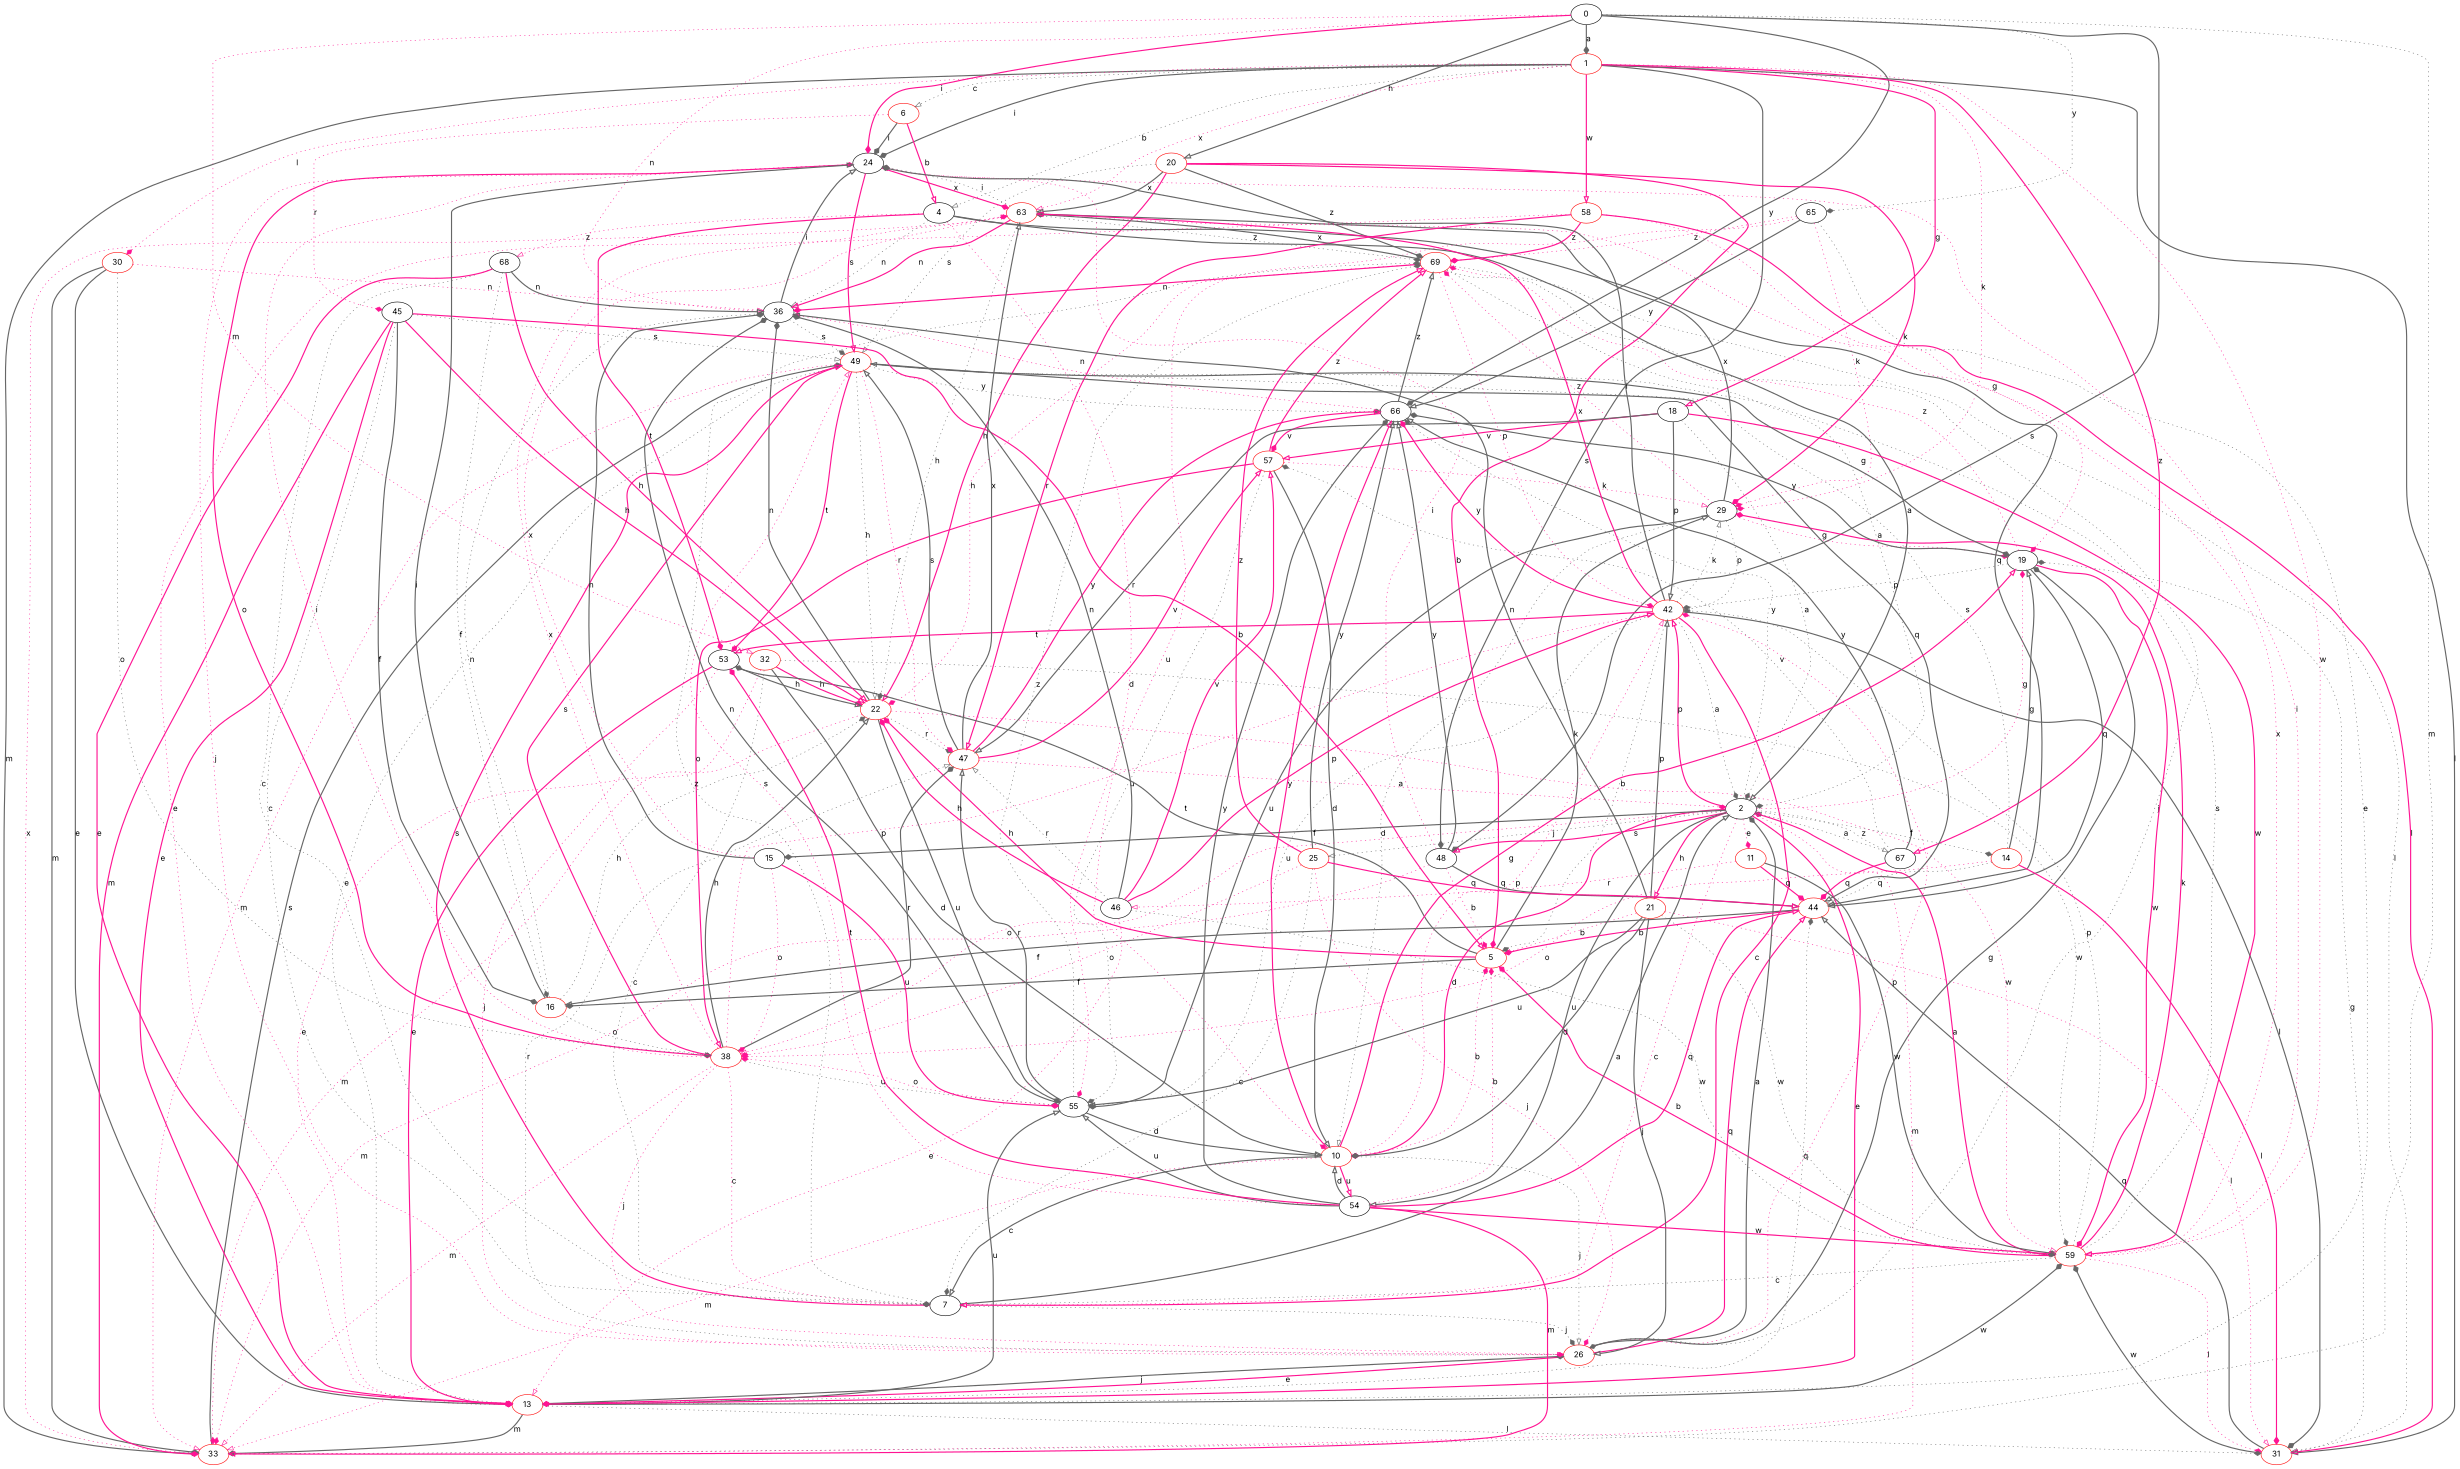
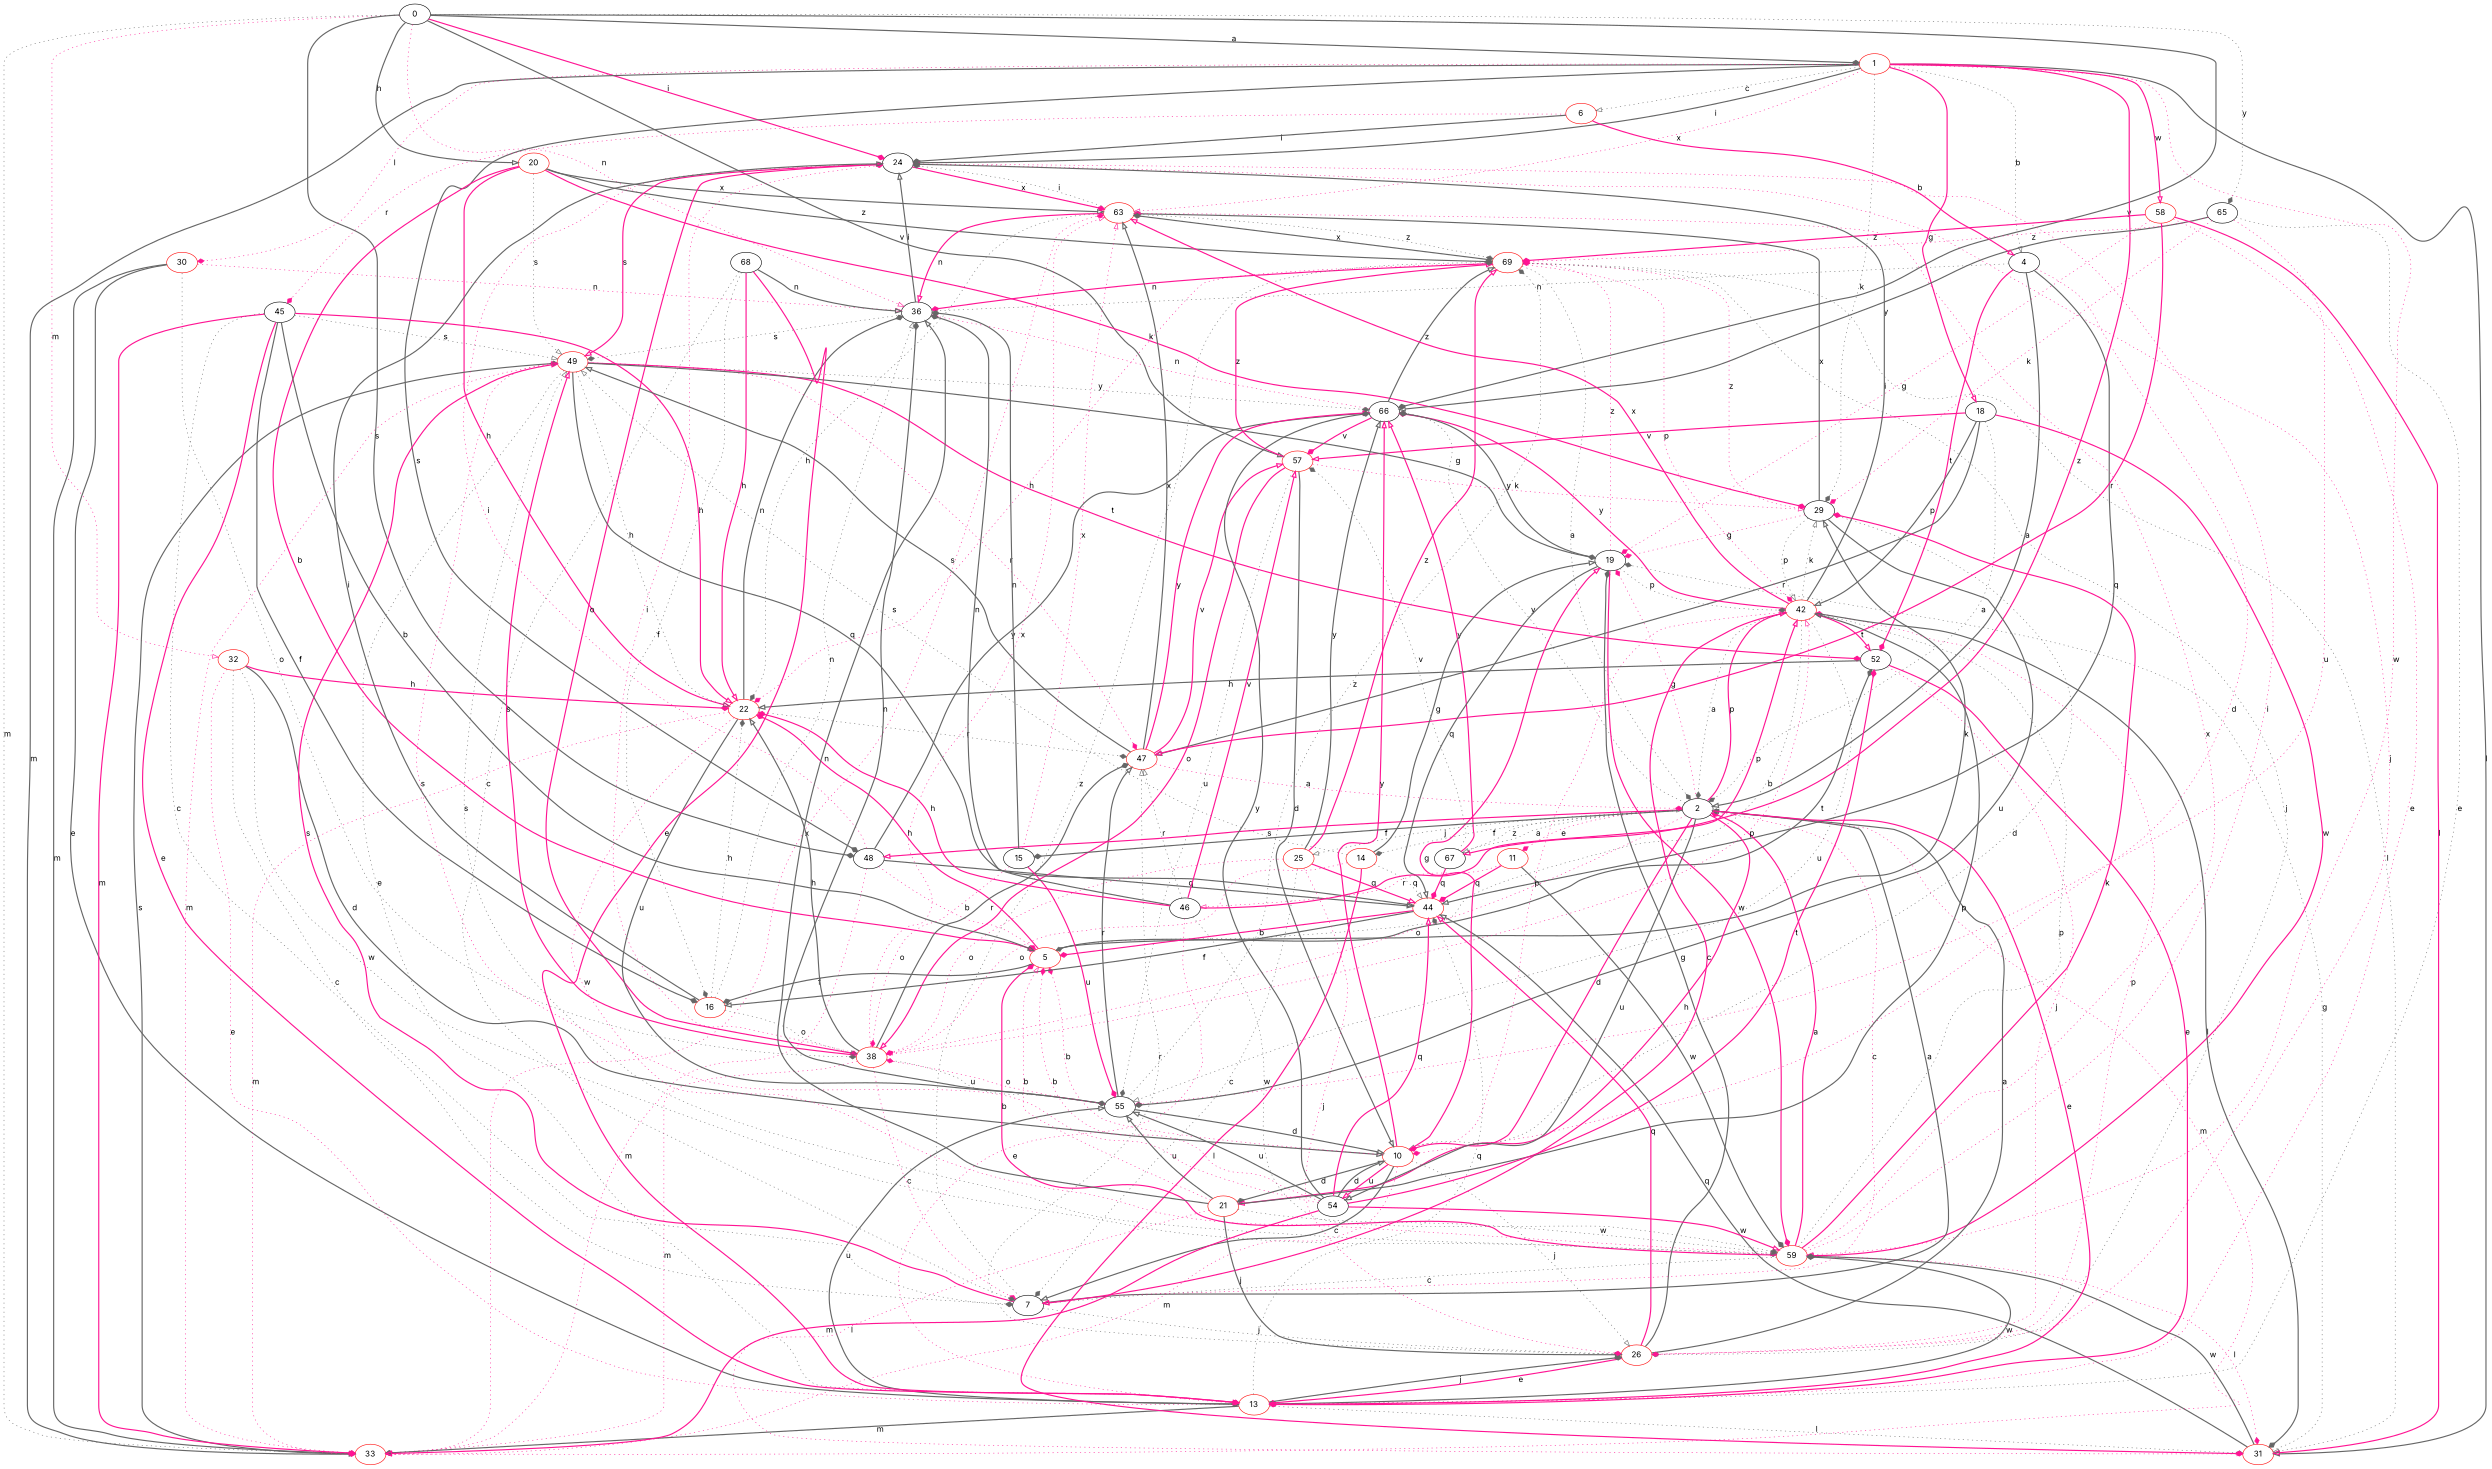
edge "1" -> "29": color deeppink -> gray40
edge "4" -> "68": removed, label "z"
edge "0" -> "57": added, label "v"
edge "45" -> "5": color deeppink -> gray40
edge "67" -> "66": color gray40 -> deeppink
node "53": label "53" -> "52"
edge "21" -> "10": reversed
edge "38" -> "26": removed, label "j"
